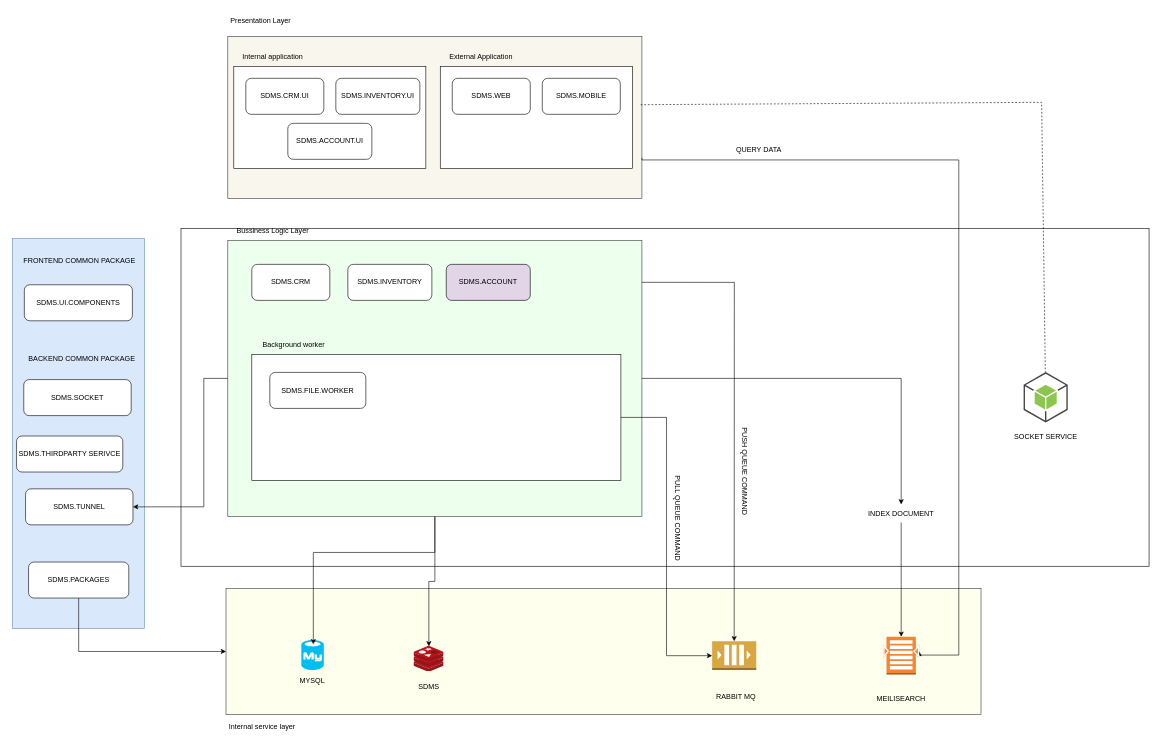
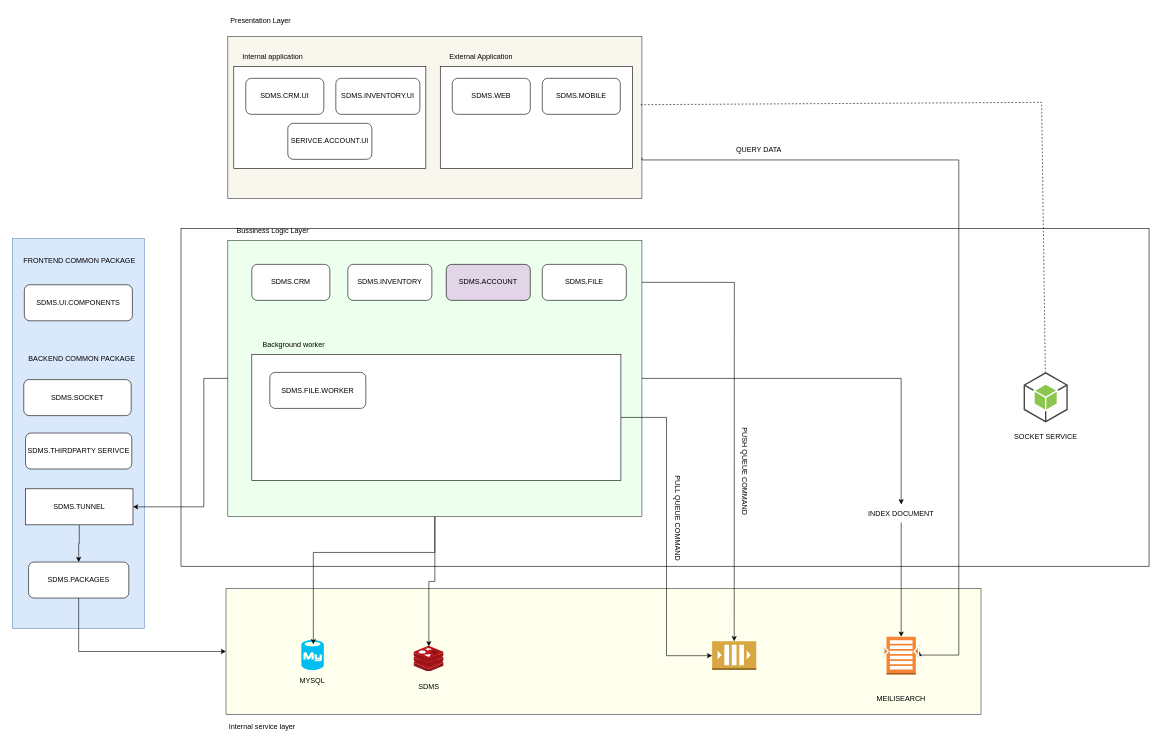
node "SDMS.ACCOUNT.UI": label "SDMS.ACCOUNT.UI" -> "SERIVCE.ACCOUNT.UI"
node "SDMS.FILE": added
node "SDMS.THIRDPARTY SERIVCE": moved (70, 454) -> (79, 451)
node "SDMS.TUNNEL": shape rounded rectangle -> rectangle
edge "SDMS.TUNNEL" -> "SDMS.PACKAGES": added
node "RABBIT MQ": removed
